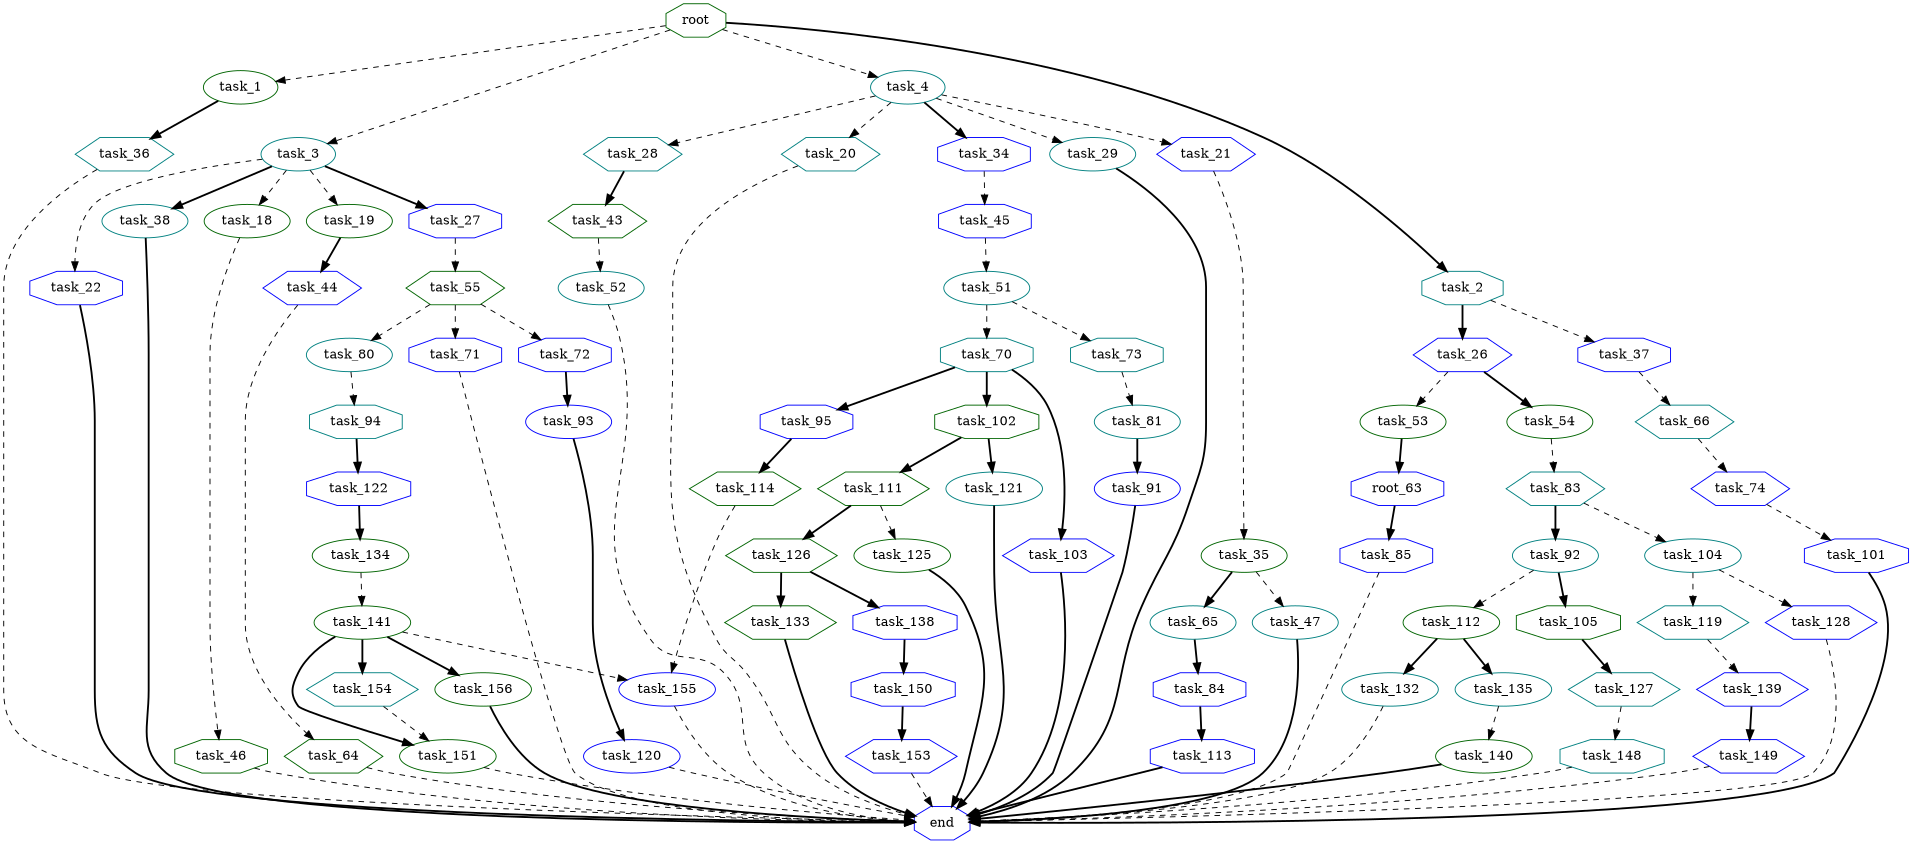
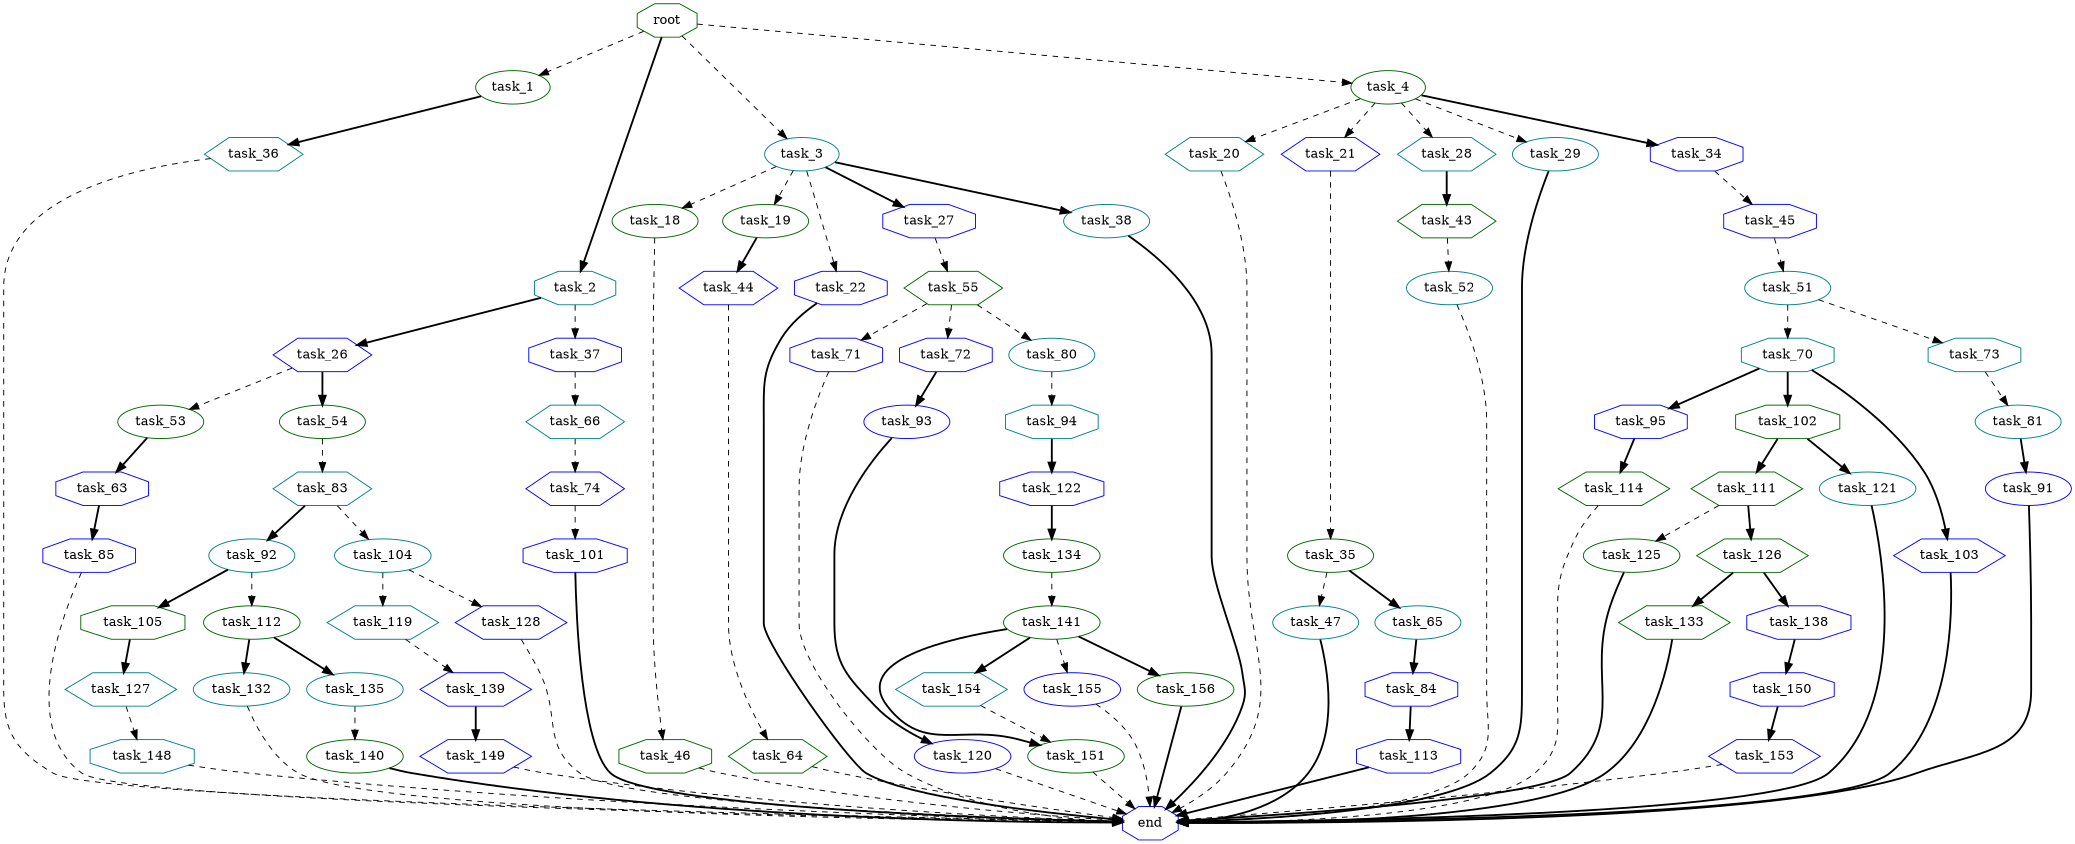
node "task_4": color teal -> darkgreen
node "root_63": label "root_63" -> "task_63"
edge "task_114" -> "task_155": now "task_114" -> "end"
